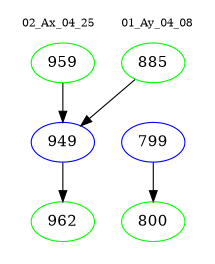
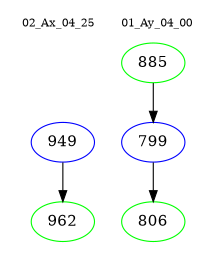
cluster "01_Ay_04_08": label "01_Ay_04_08" -> "01_Ay_04_00"
node "959": removed
edge "885" -> "949": now "885" -> "799"
node "800": label "800" -> "806"
